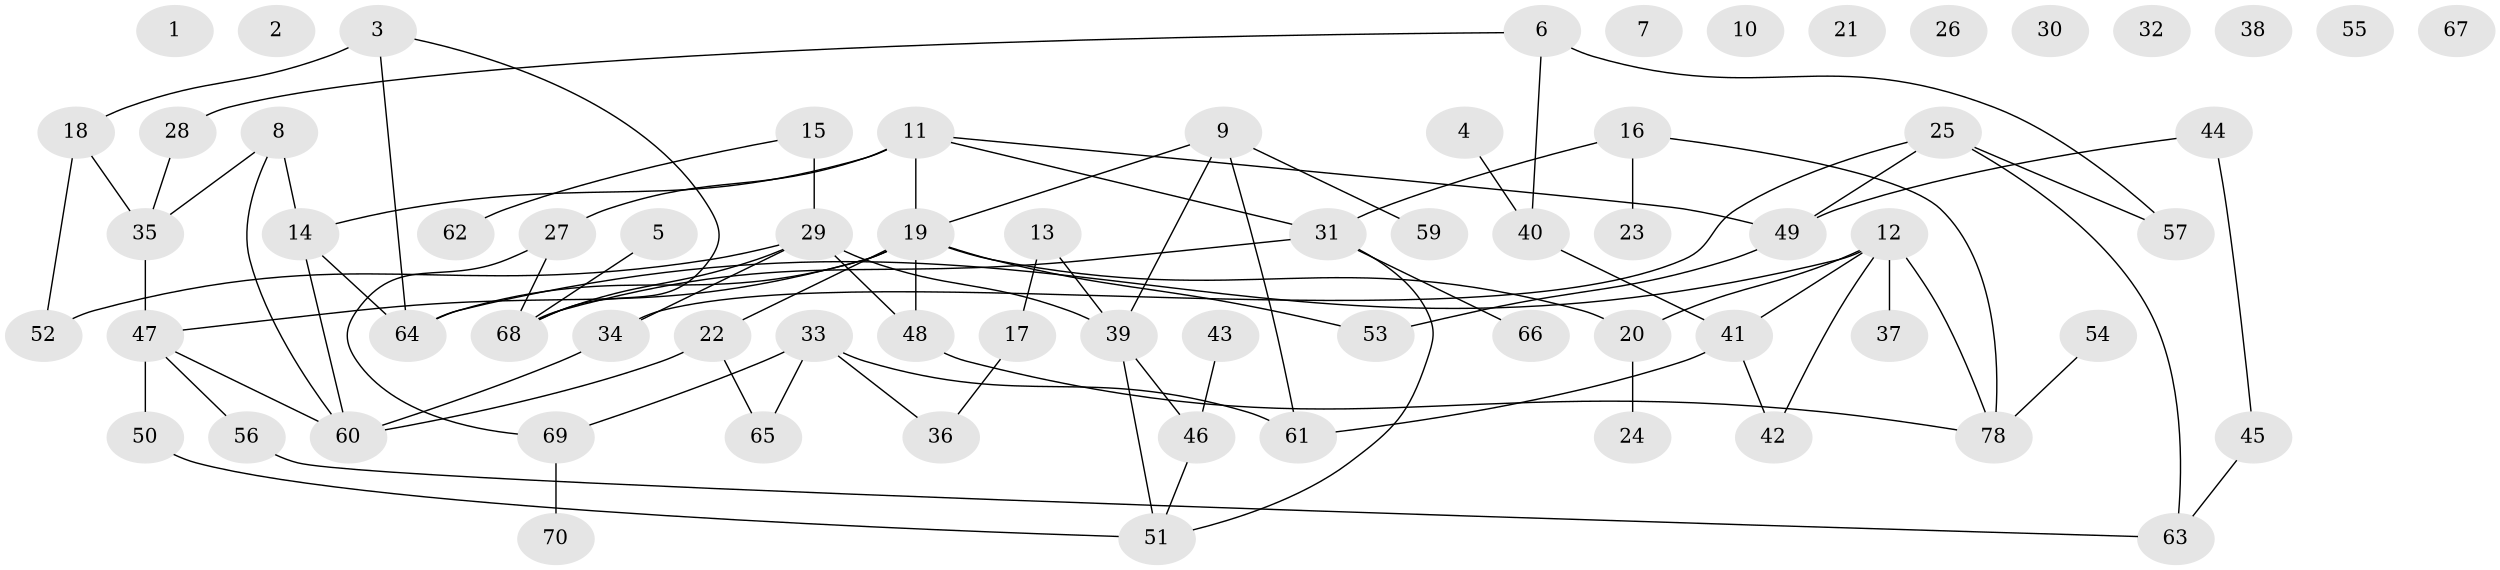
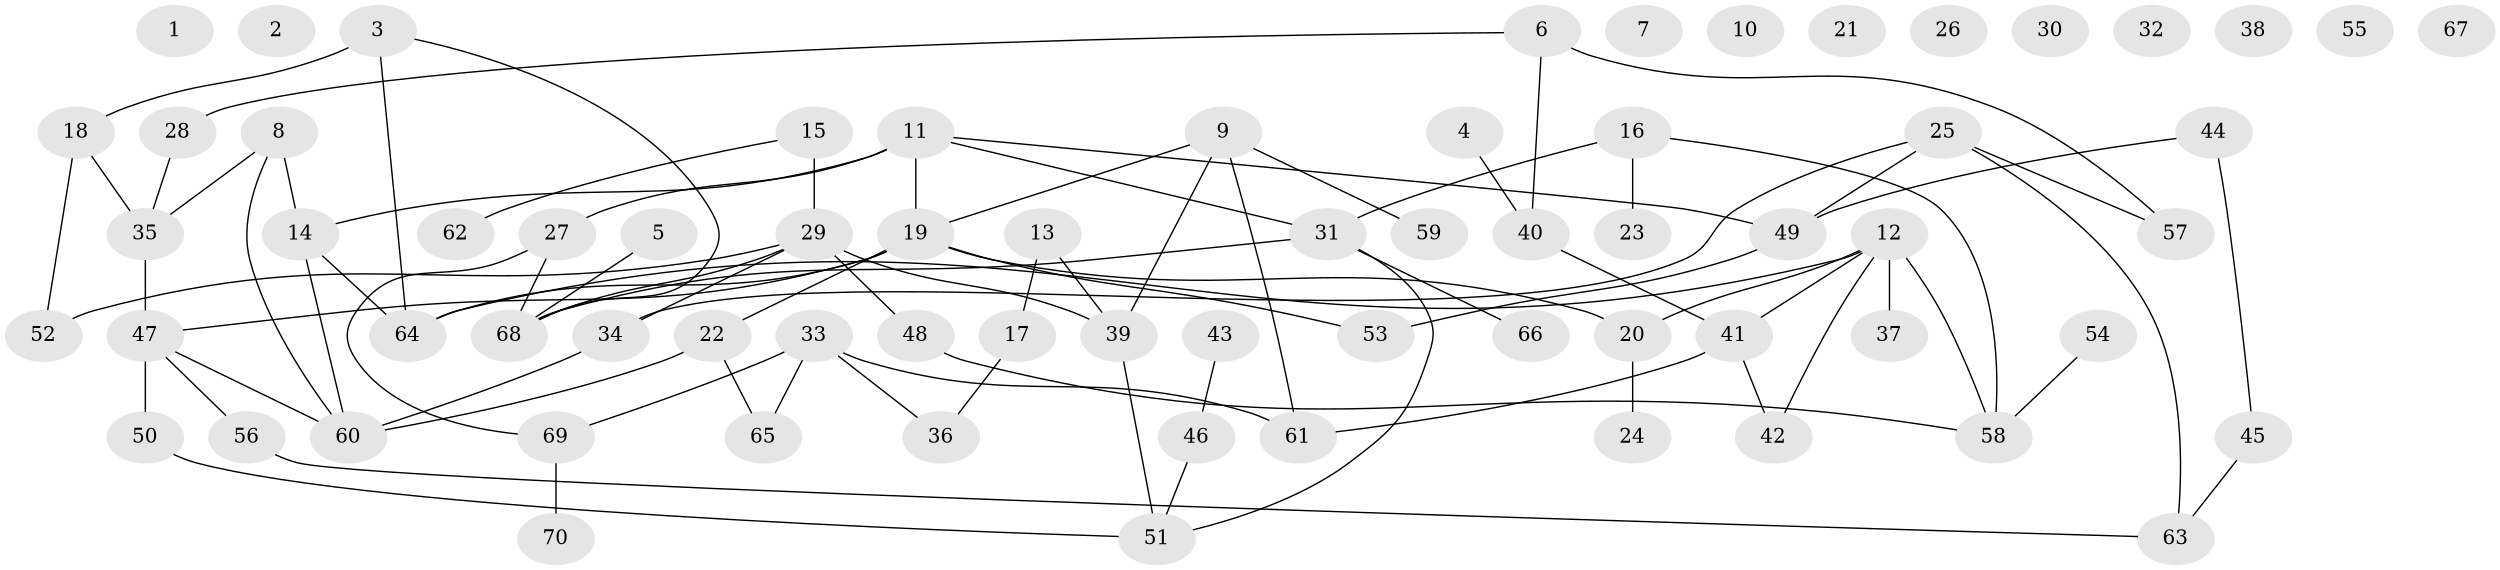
edge "19" -- "48": removed
edge "39" -- "46": removed
node "78": label "78" -> "58"
